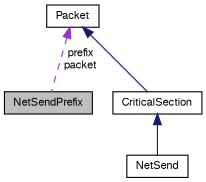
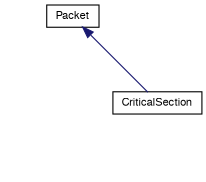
node "NetSendPrefix": removed
node "NetSend": removed
